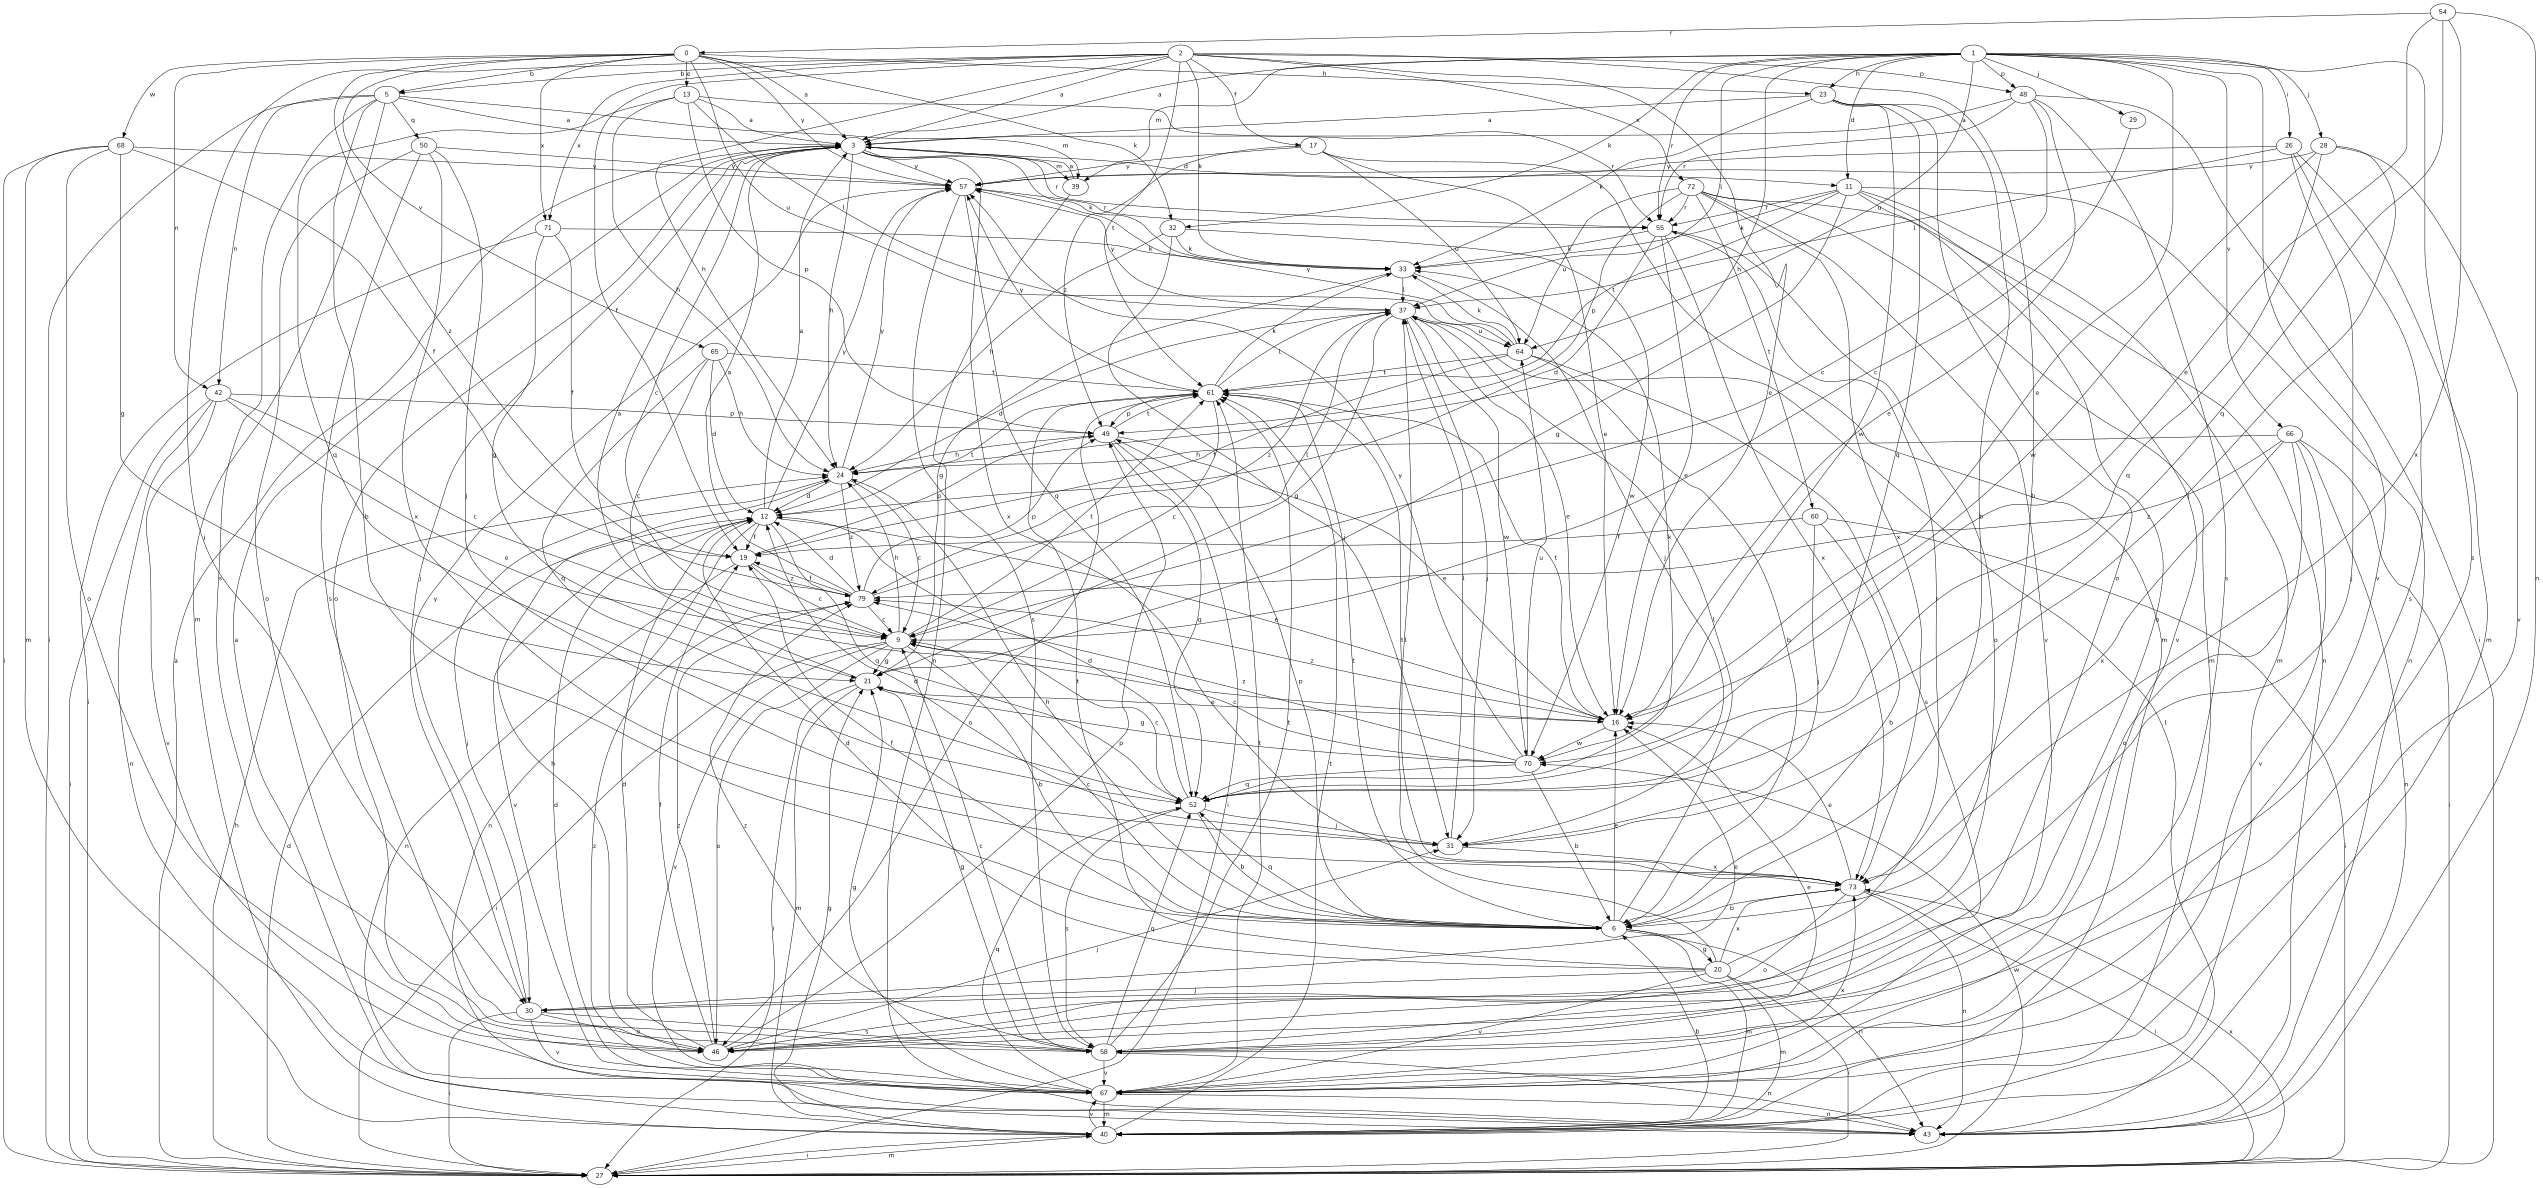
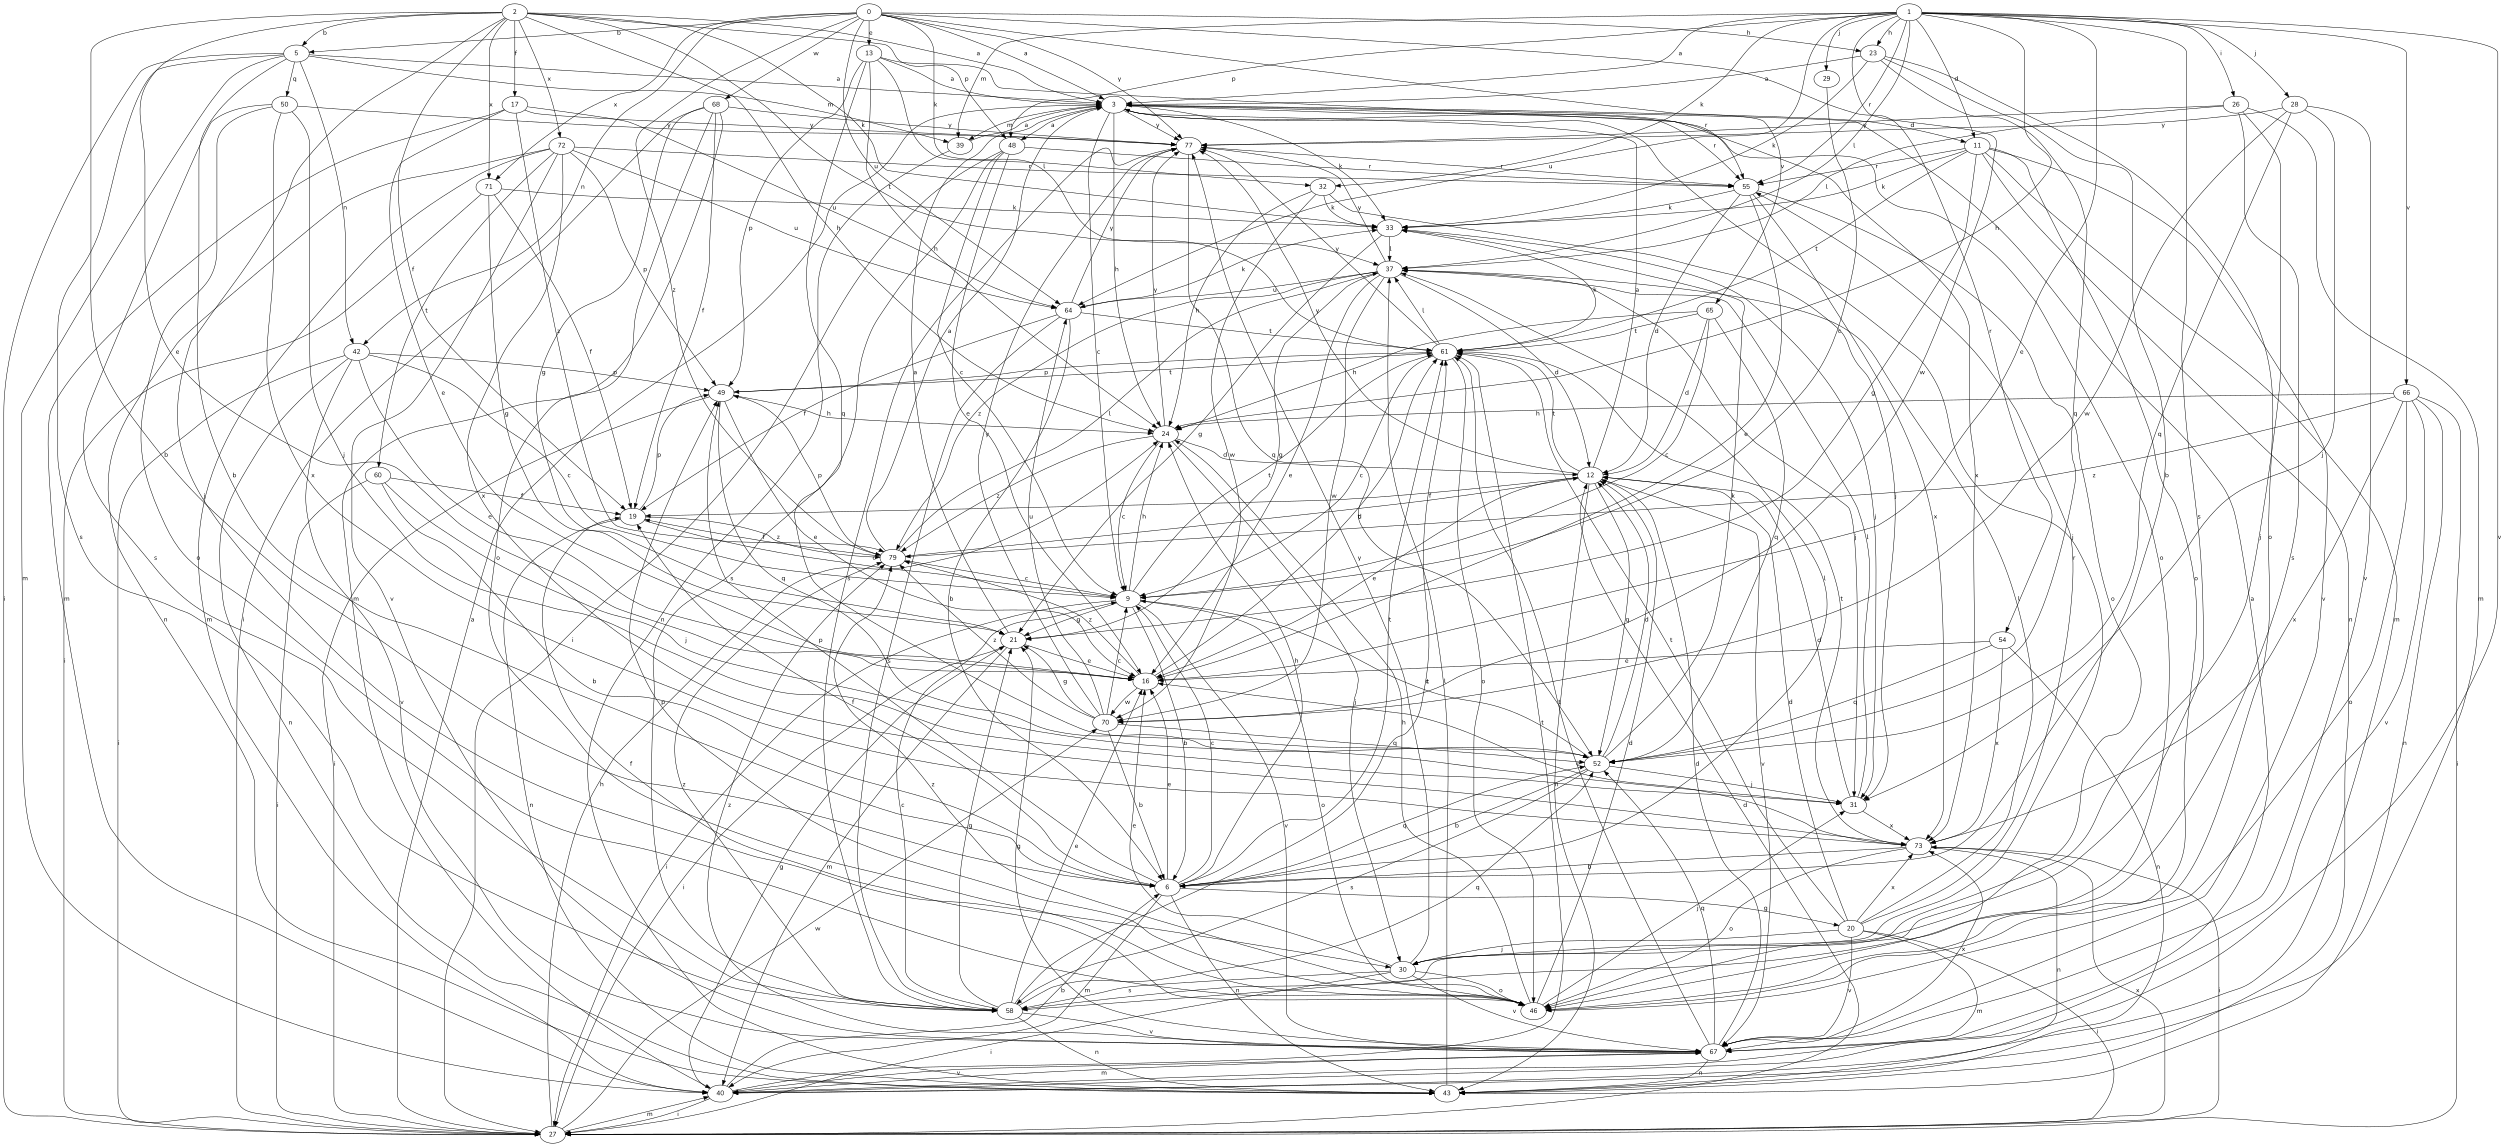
edge "54" -> "0": reversed
edge "48" -> "3": reversed
node "57": label "57" -> "77"
edge "17" -> "49": now "17" -> "79"
edge "23" -> "70": now "1" -> "70"
